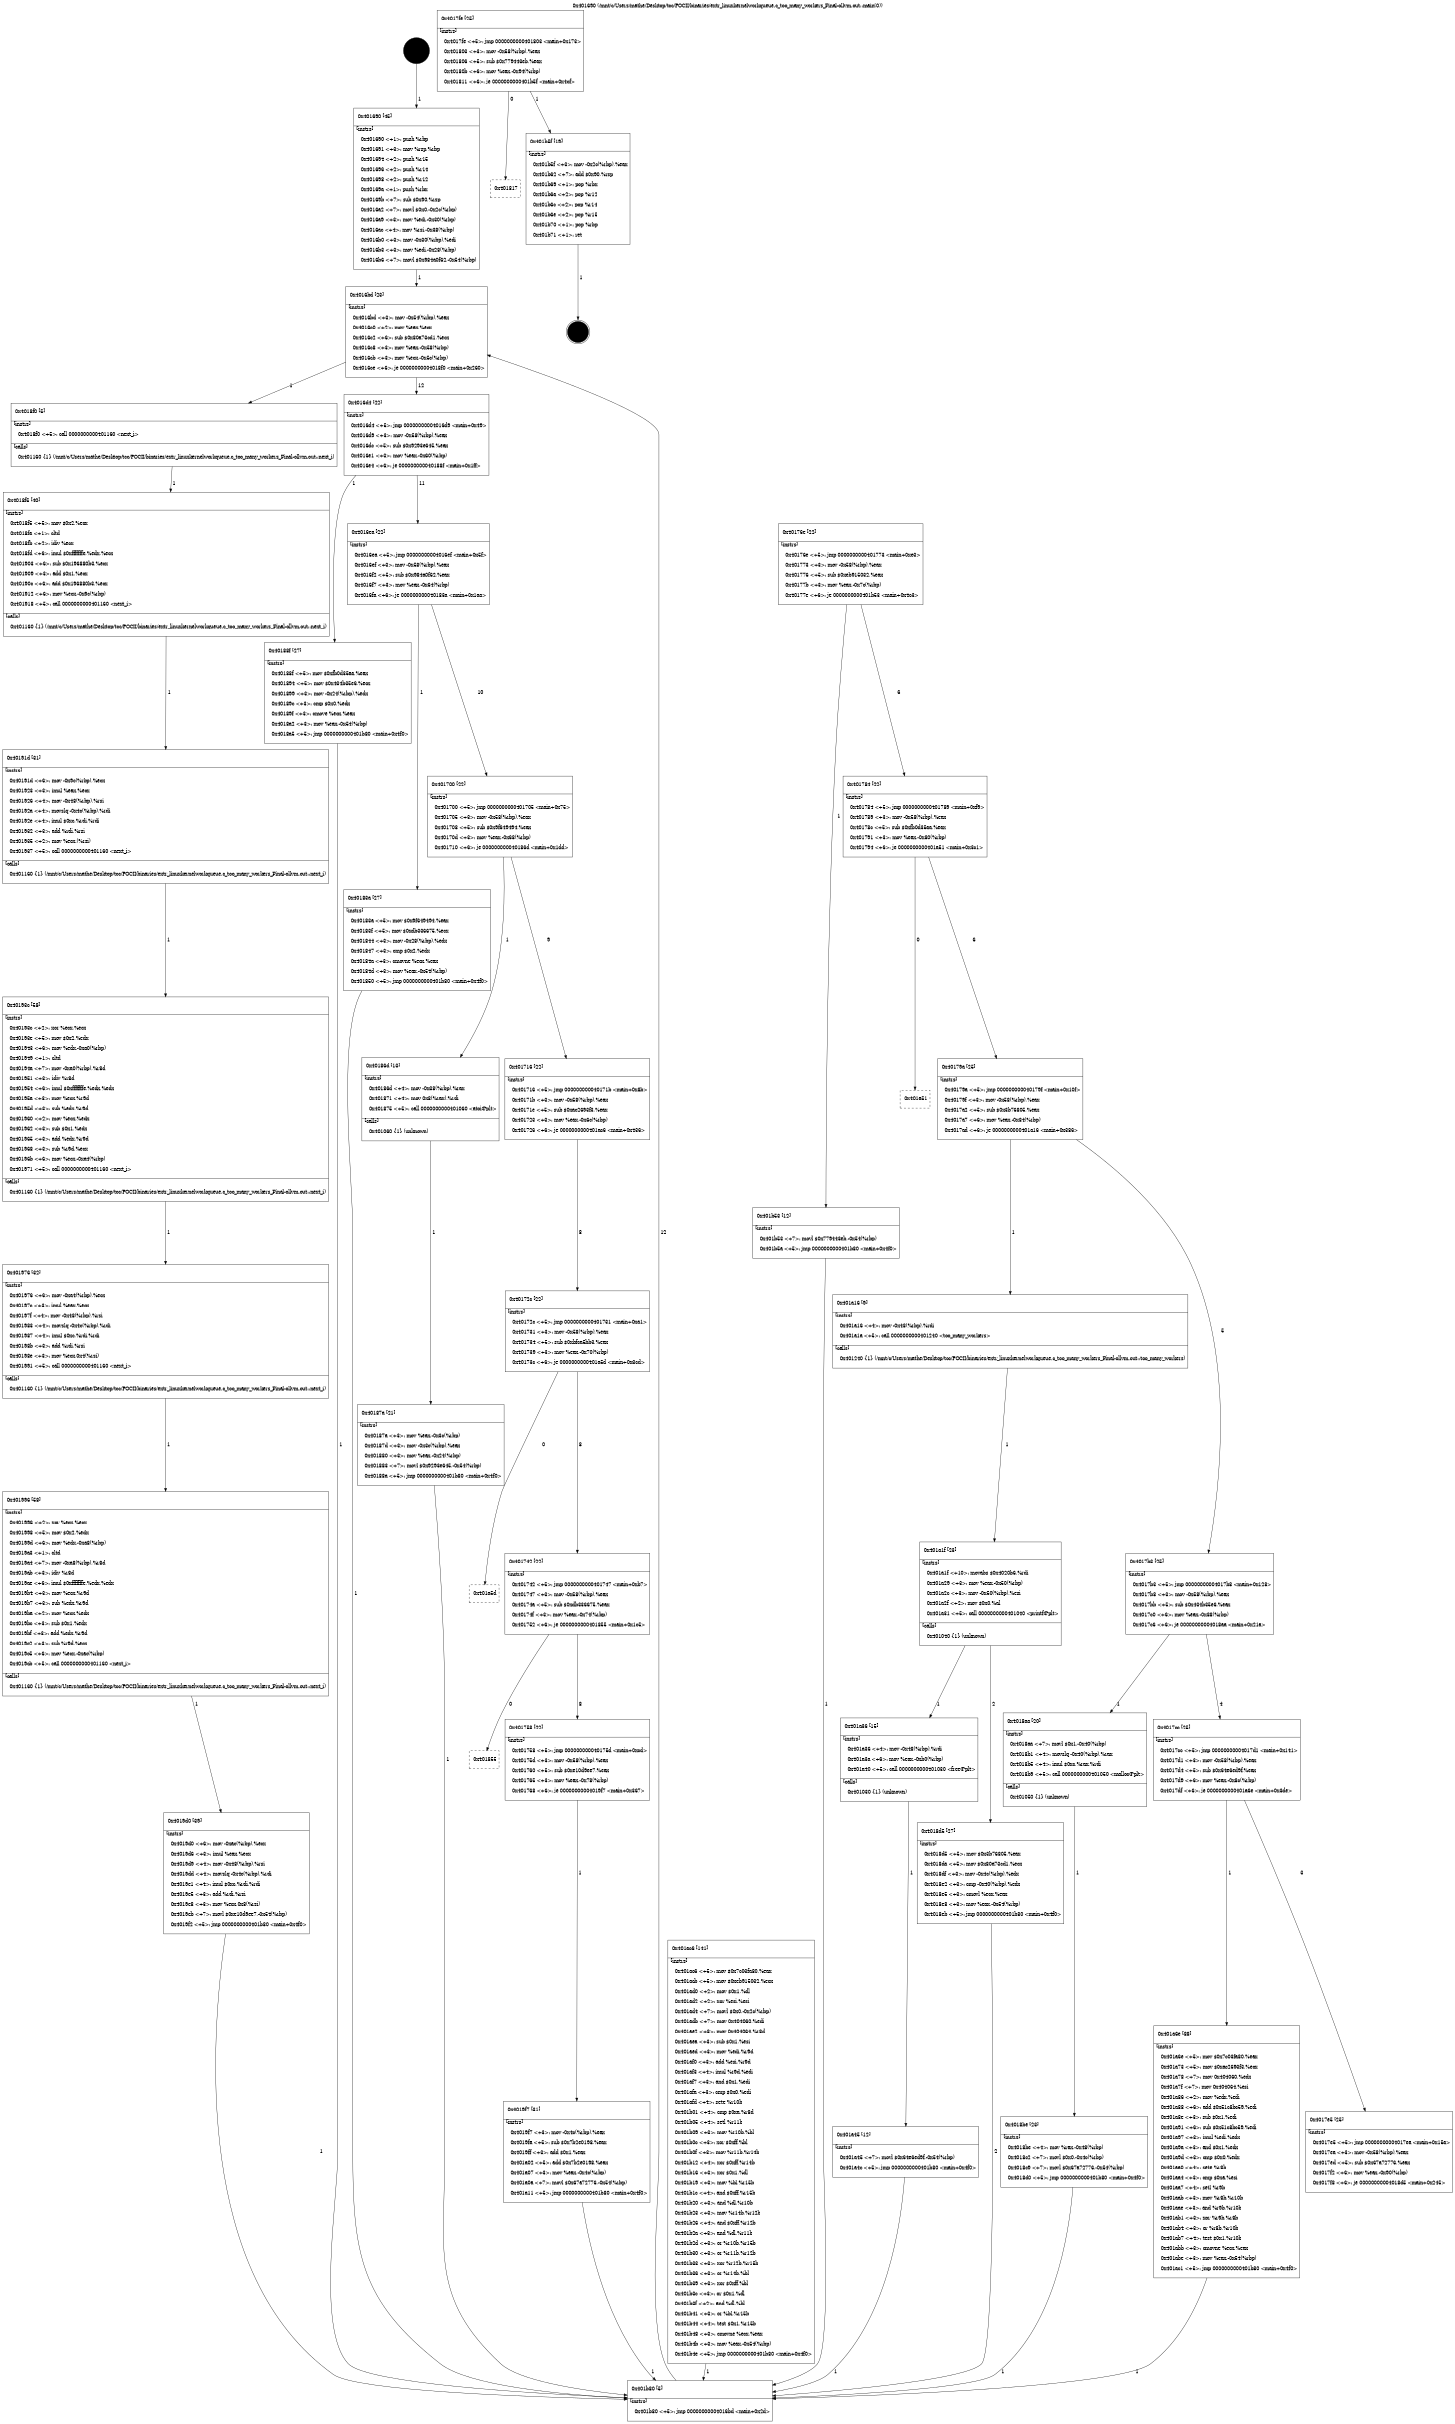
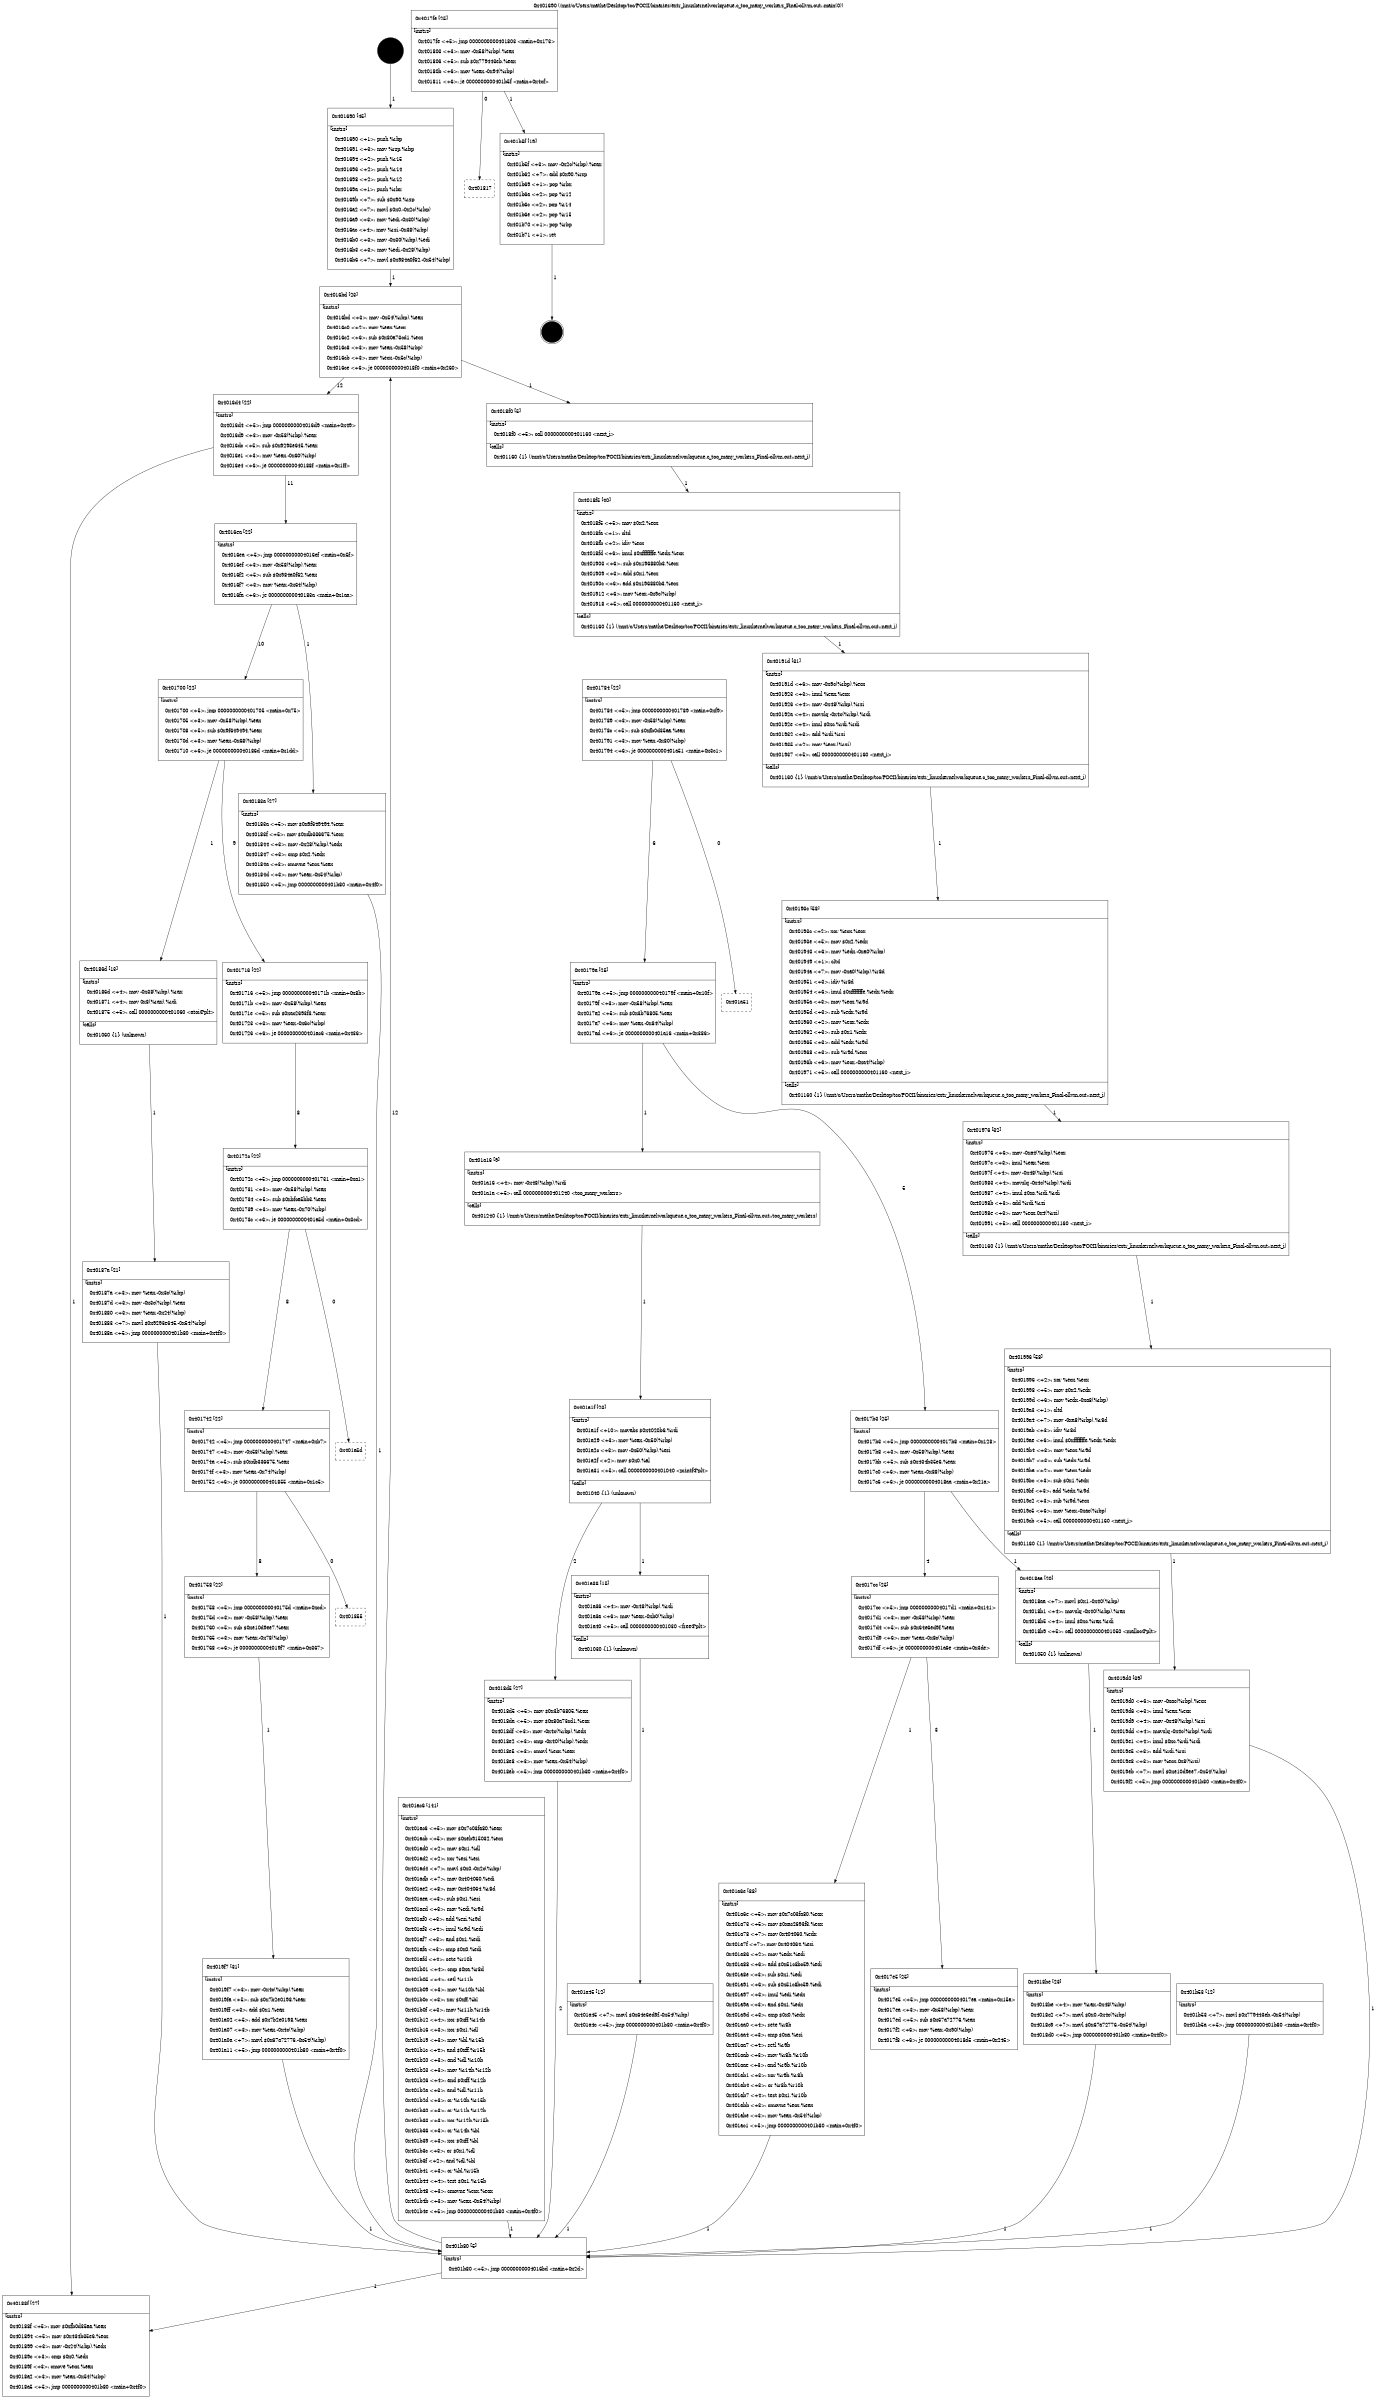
node "0x40176e [22]": removed
edge "0x40188f [27]" -> "0x401b80 [5]": reversed
